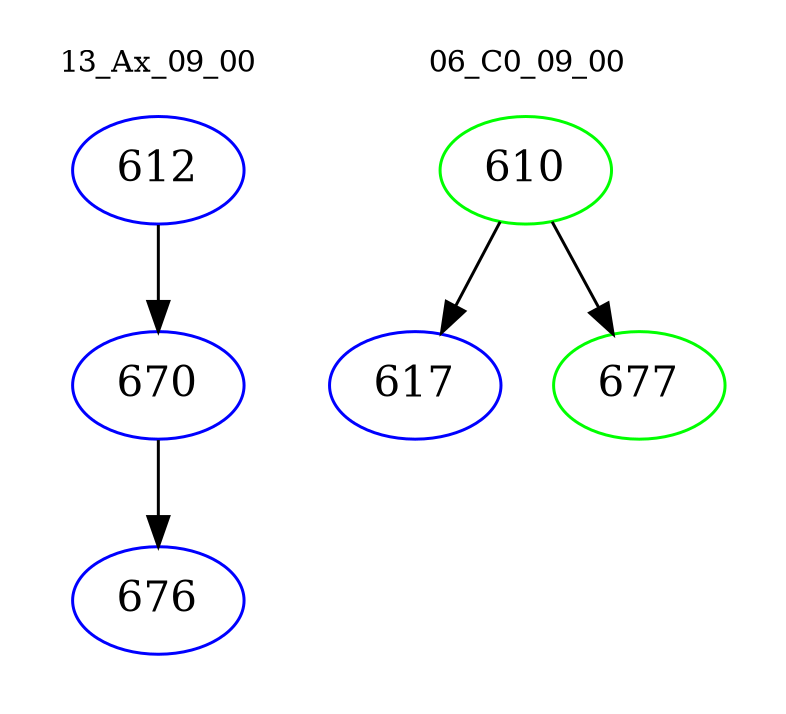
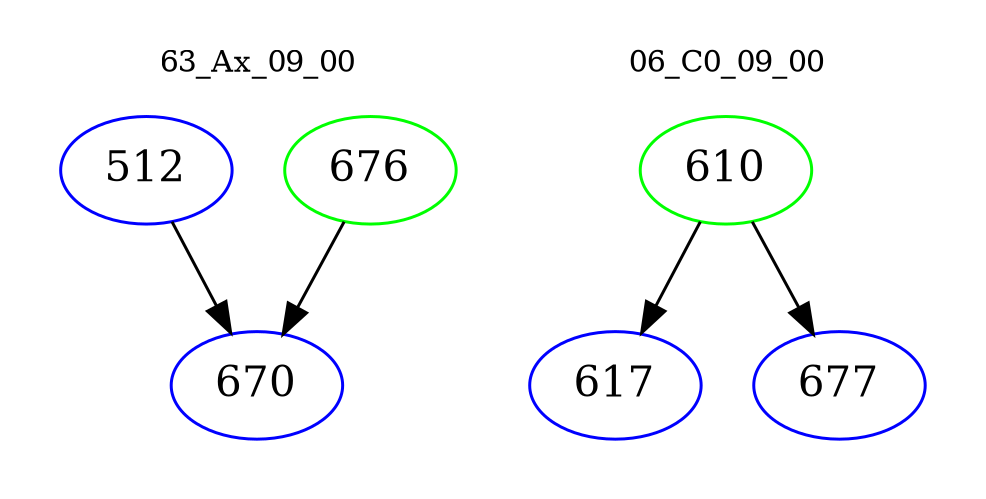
cluster "13_Ax_09_00": label "13_Ax_09_00" -> "63_Ax_09_00"
node "612": label "612" -> "512"
node "677": color green -> blue
edge "670" -> "676": reversed
node "676": color blue -> green
